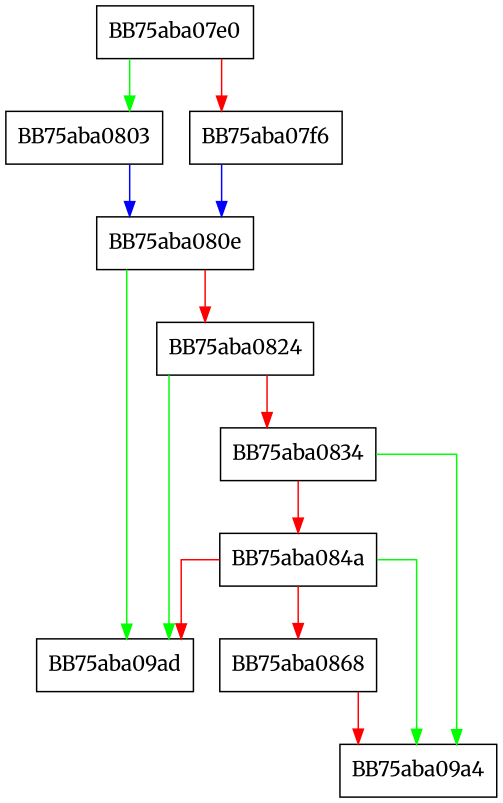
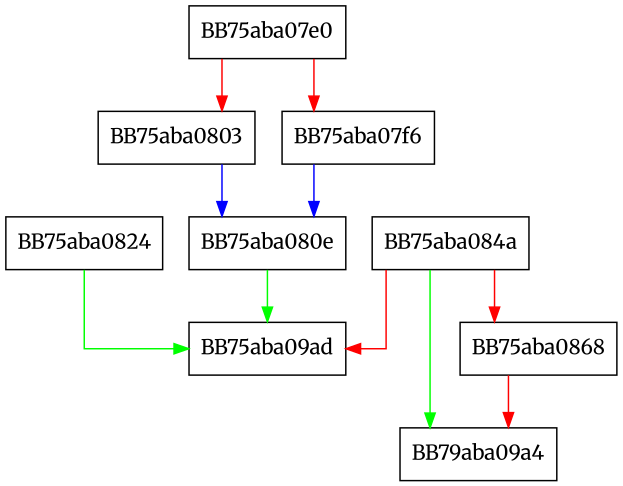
edge "BB75aba07e0" -> "BB75aba0803": color green -> red
edge "BB75aba080e" -> "BB75aba0824": removed
node "BB75aba0834": removed
node "BB75aba09a4": label "BB75aba09a4" -> "BB79aba09a4"
